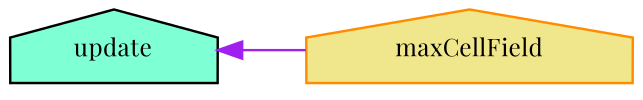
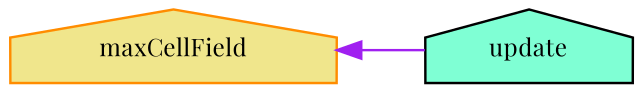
edge "maxCellField" -> "update": reversed
